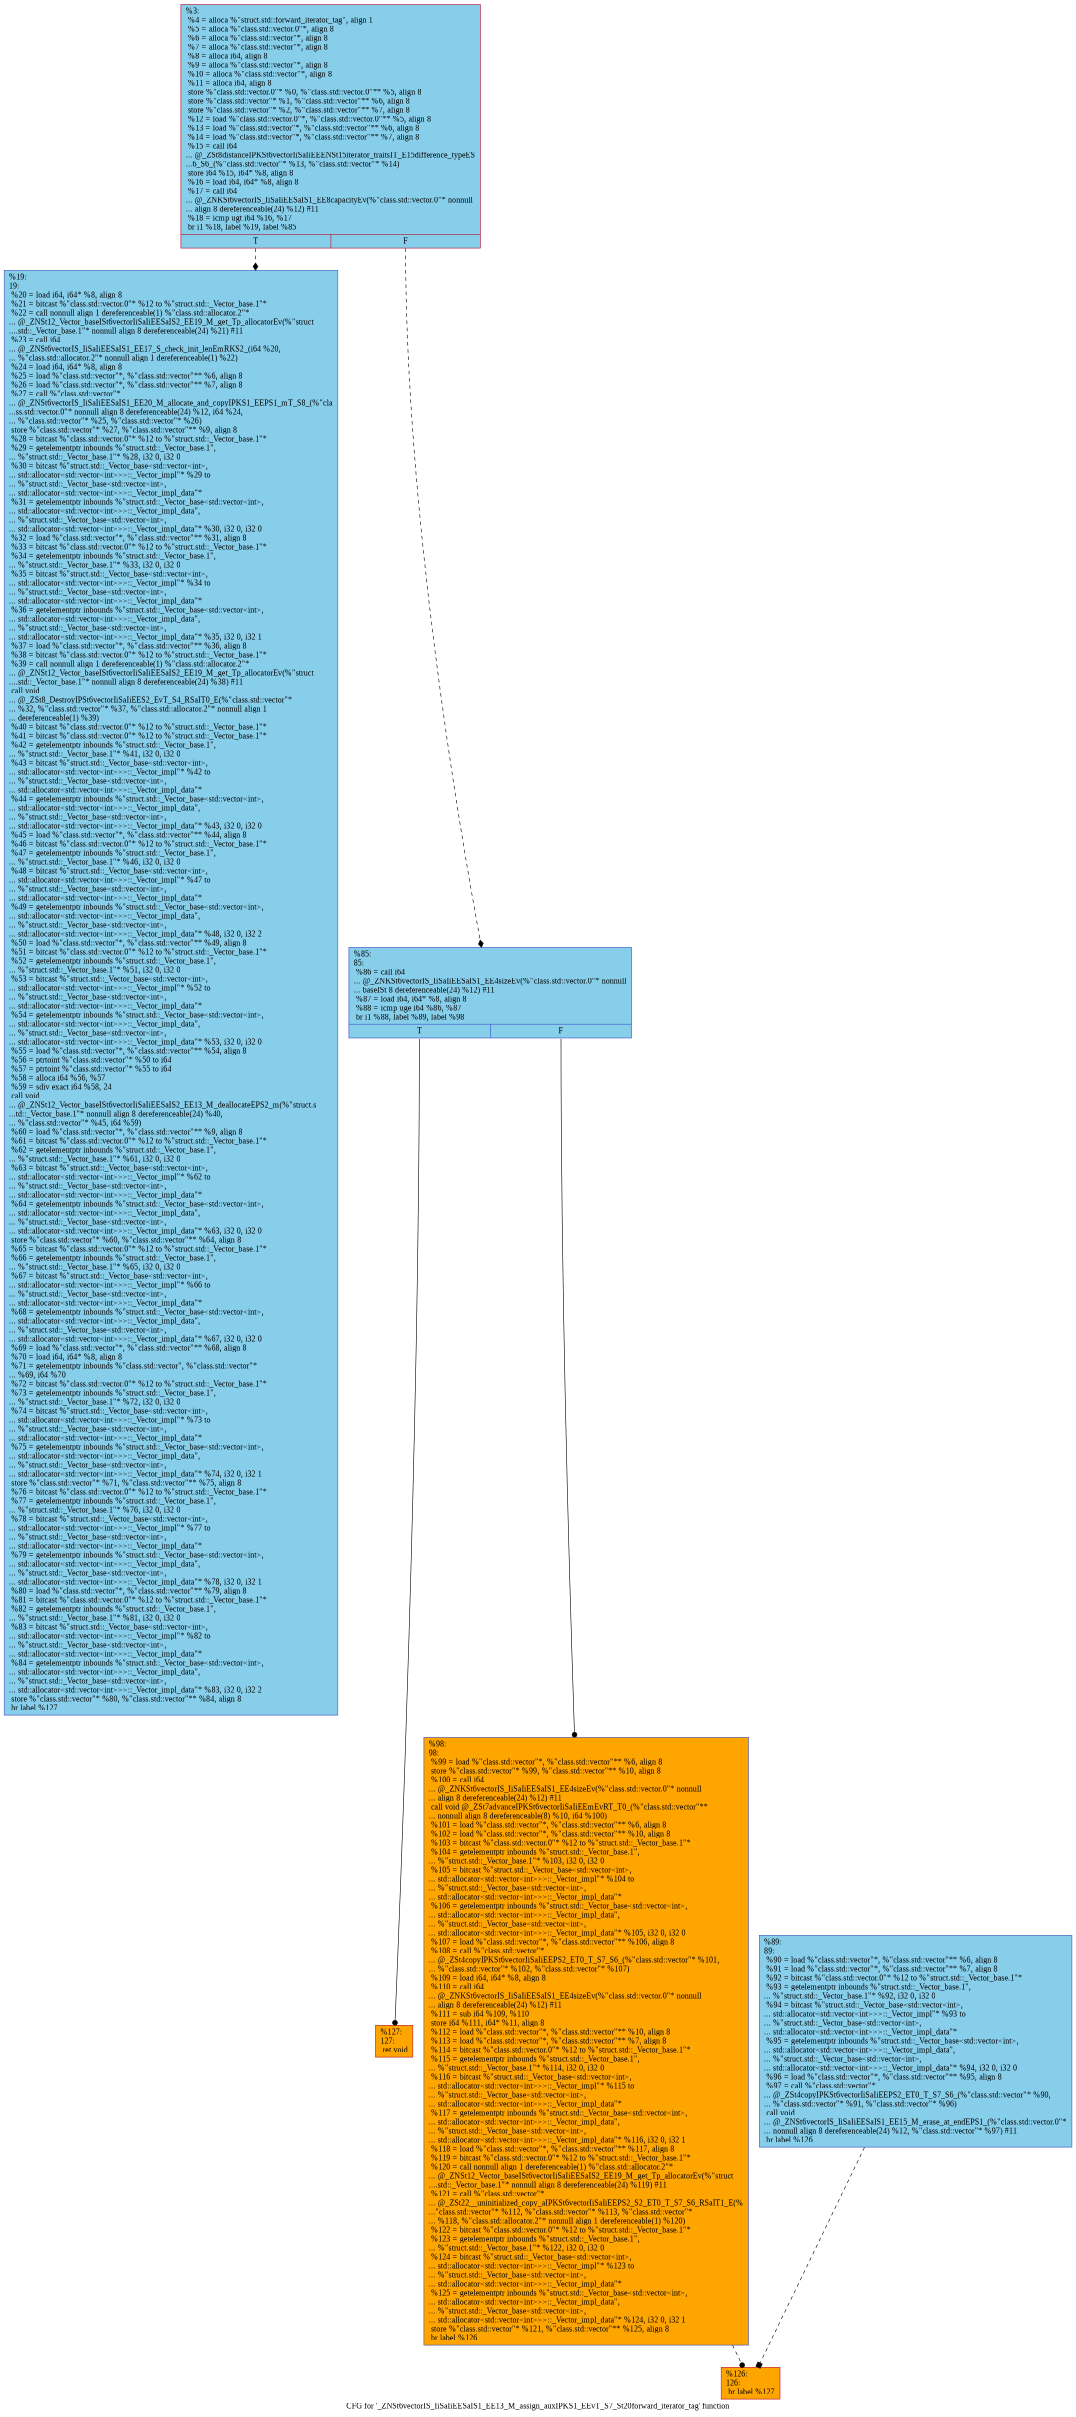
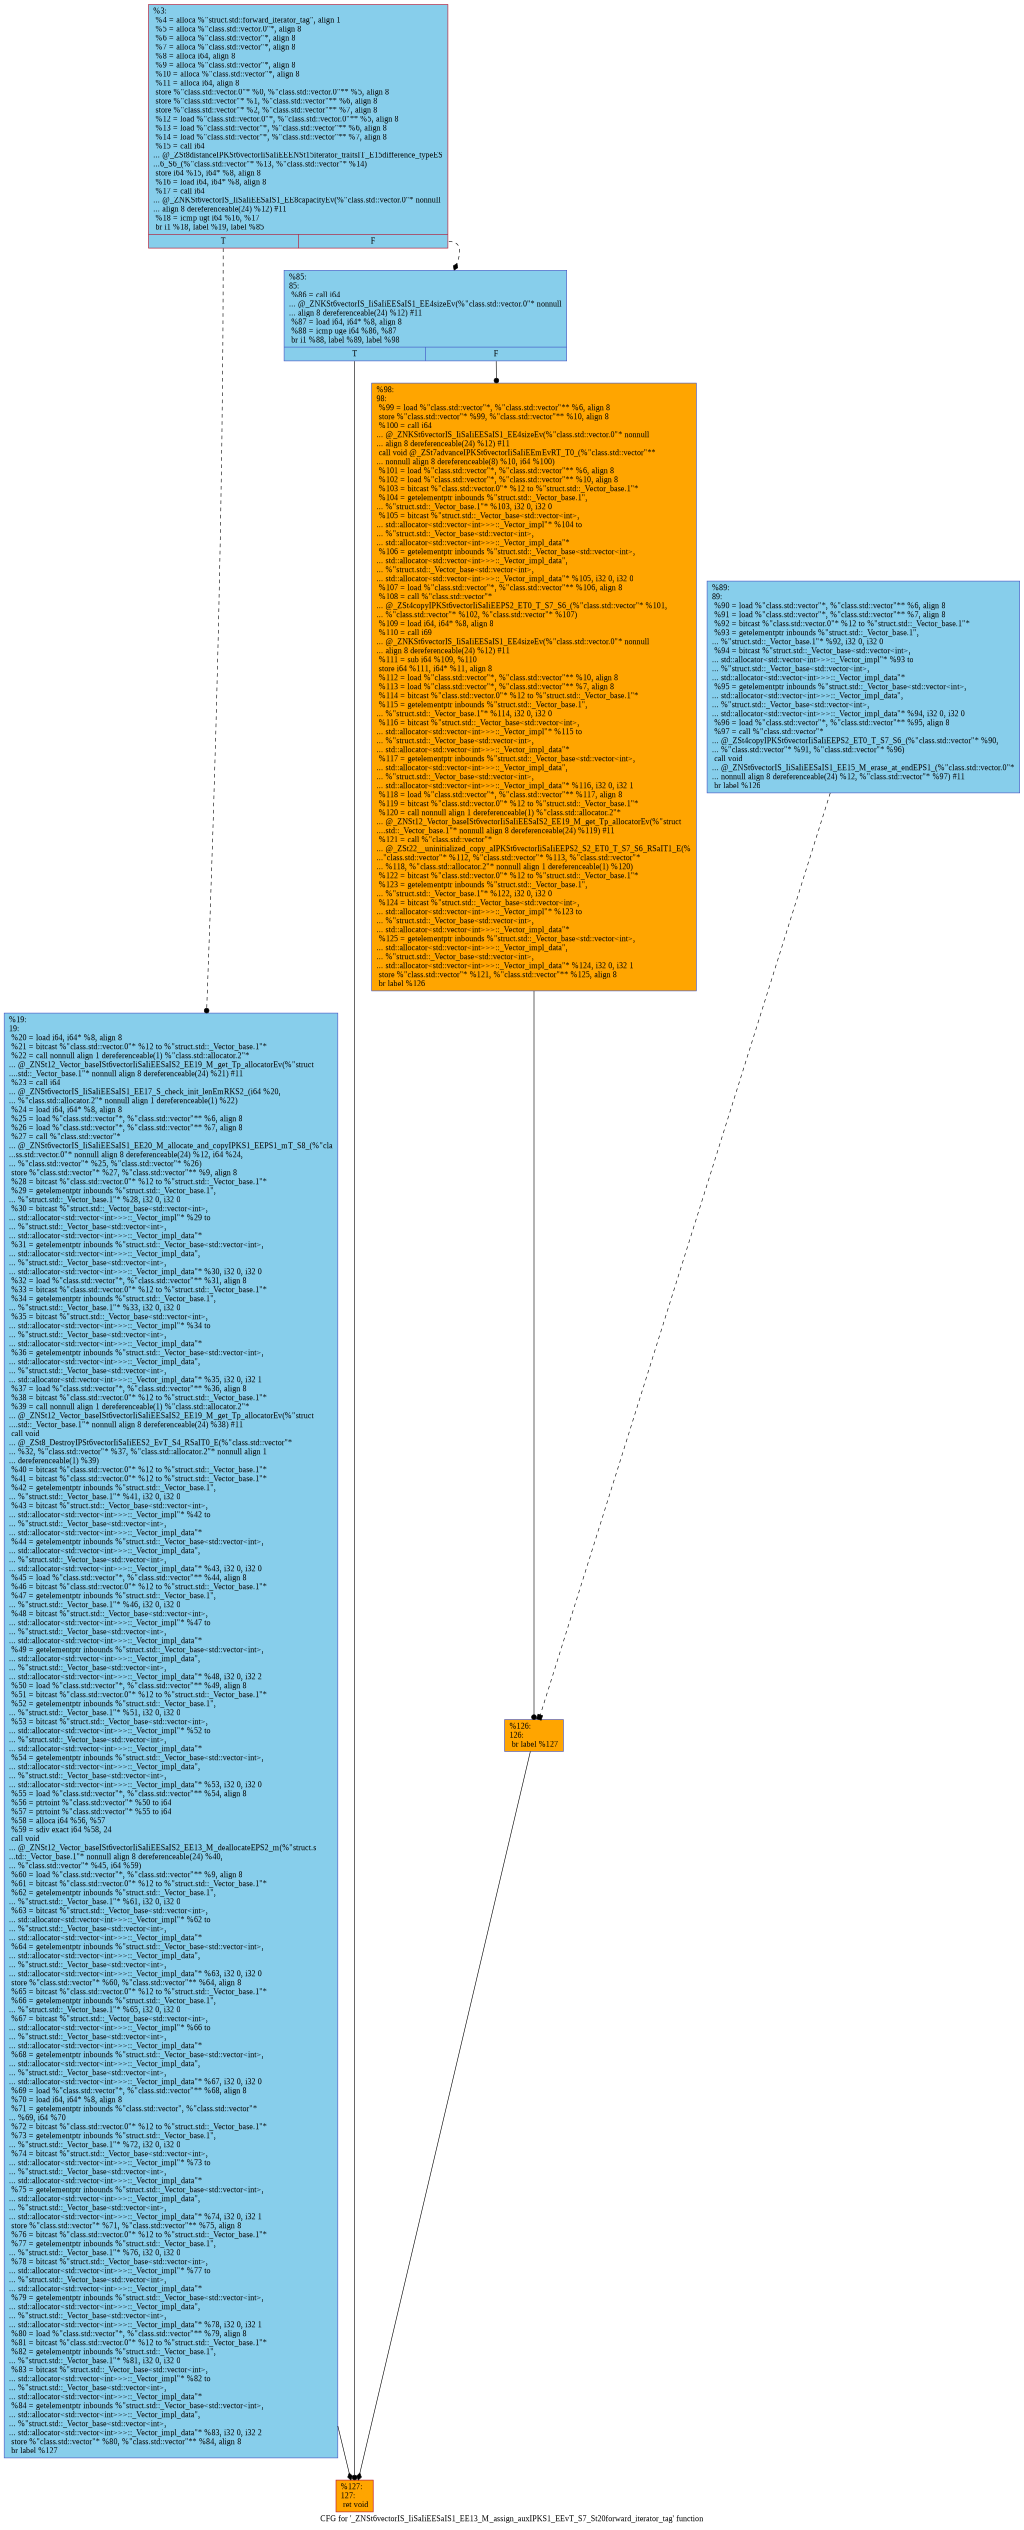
edge "%3:" -> "%19:": arrowhead diamond -> dot
node "%85:": text "... baseISt 8 dereferenceable(24) %12) #11" -> "... align 8 dereferenceable(24) %12) #11"
node "%98:": text "%110 = call i64" -> "%110 = call i69"
edge "%126:" -> "%127:": added
edge "%98:" -> "%126:": style dashed -> solid
node "%126:": color #b70d28ff -> #3d50c3ff
edge "%19:" -> "%127:": added
